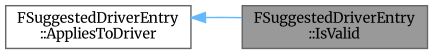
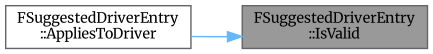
edge "FSuggestedDriverEntry ::IsValid" -> "FSuggestedDriverEntry ::AppliesToDriver": reversed
